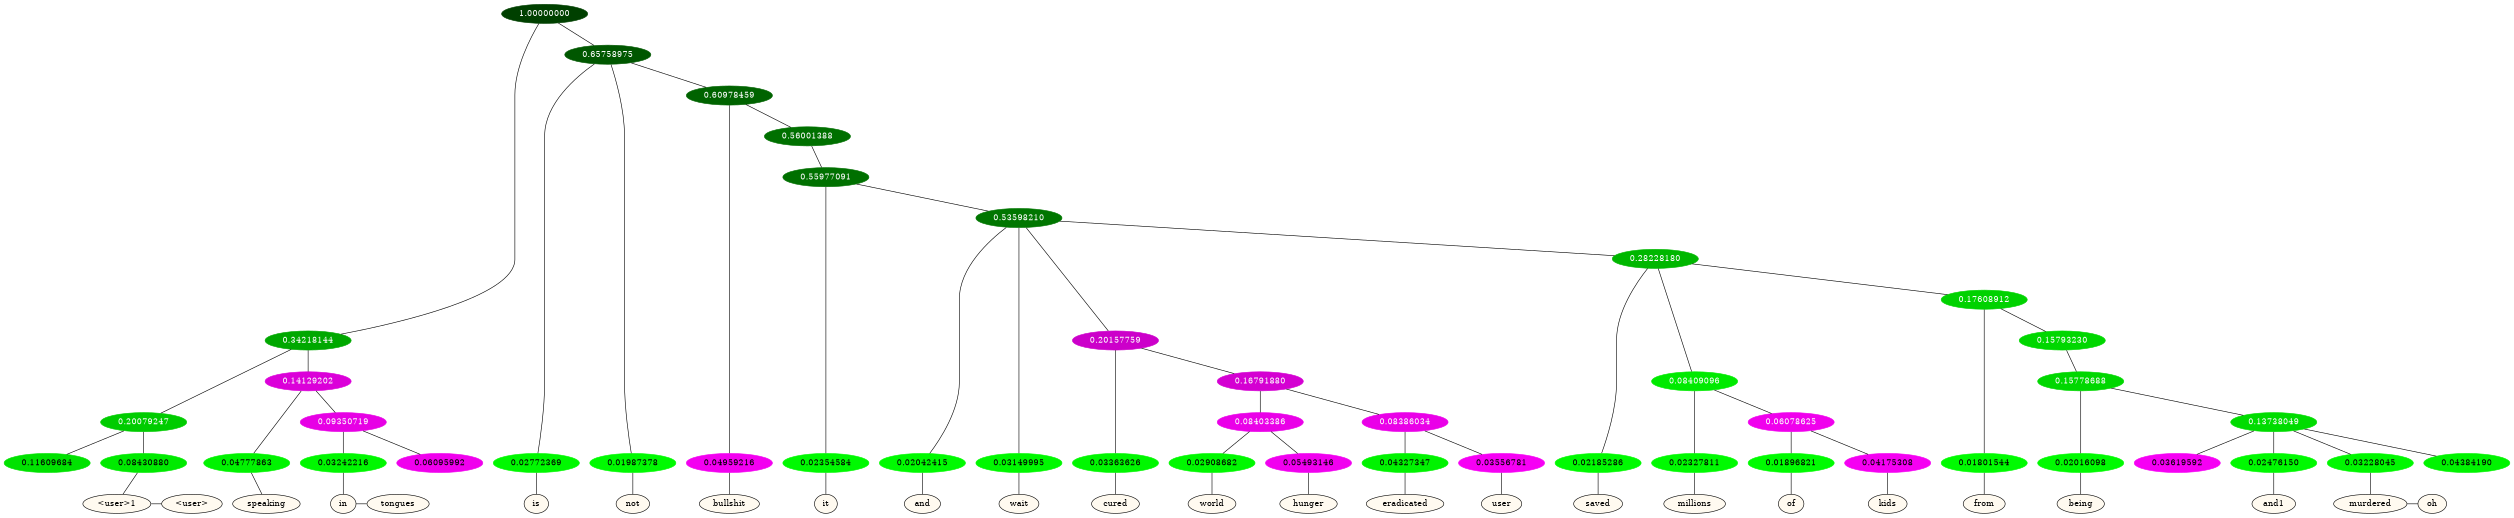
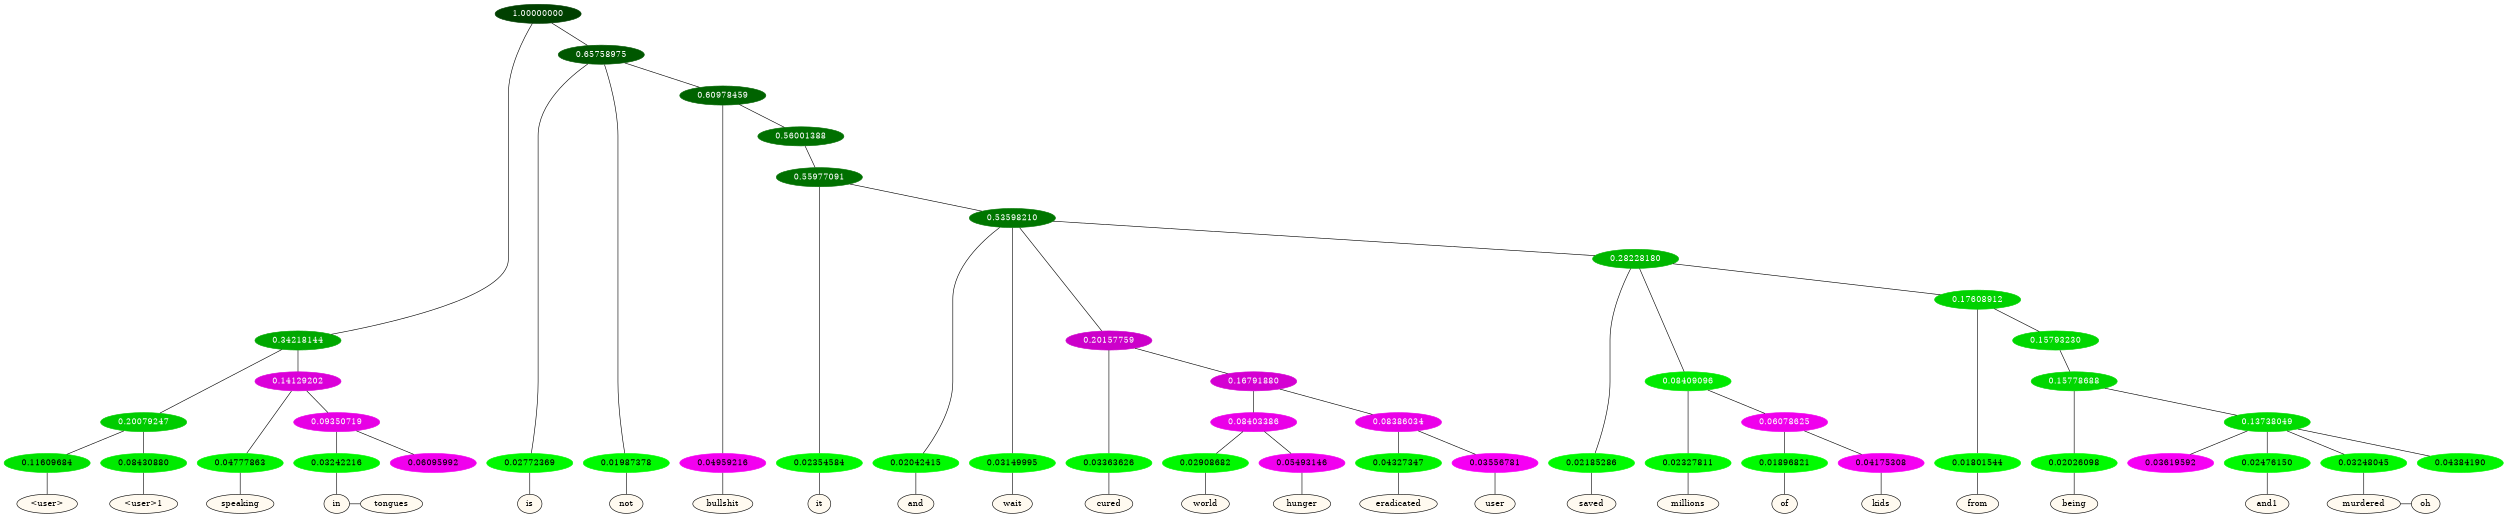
node "0.02016098": label "0.02016098" -> "0.02026098"
node "0.03228045": label "0.03228045" -> "0.03248045"
edge "<user>1" -- "<user>": now "0.11609684" -- "<user>"
